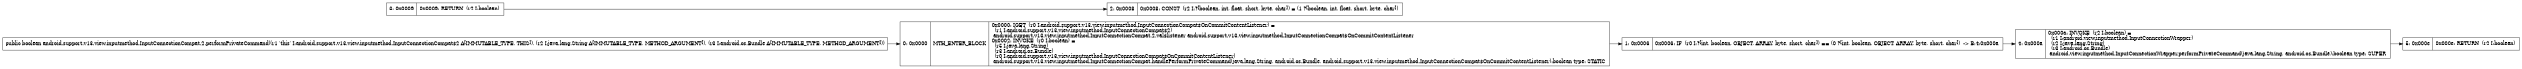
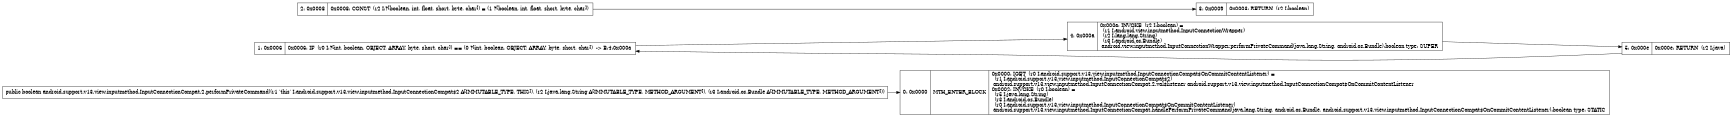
node "3: 0x0009": text "0x0009: RETURN  (r2 I:boolean)" -> "0x0003: RETURN  (r2 I:boolean)"
edge "3: 0x0009" -> "2: 0x0008": reversed
edge "0: 0x0000" -> "1: 0x0006": now "5: 0x000e" -> "1: 0x0006"
node "4: 0x000a": text "(r2 I:java.lang.String)" -> "(r2 I:lang.lang.String)"
node "5: 0x000e": text "0x000e: RETURN  (r2 I:boolean)" -> "0x000e: RETURN  (r2 I:java)"
